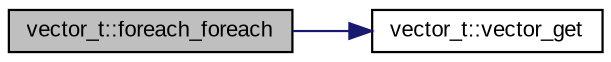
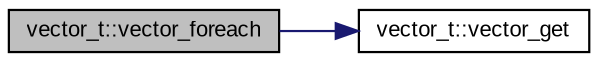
node "vector_t::foreach_foreach": label "vector_t::foreach_foreach" -> "vector_t::vector_foreach"
